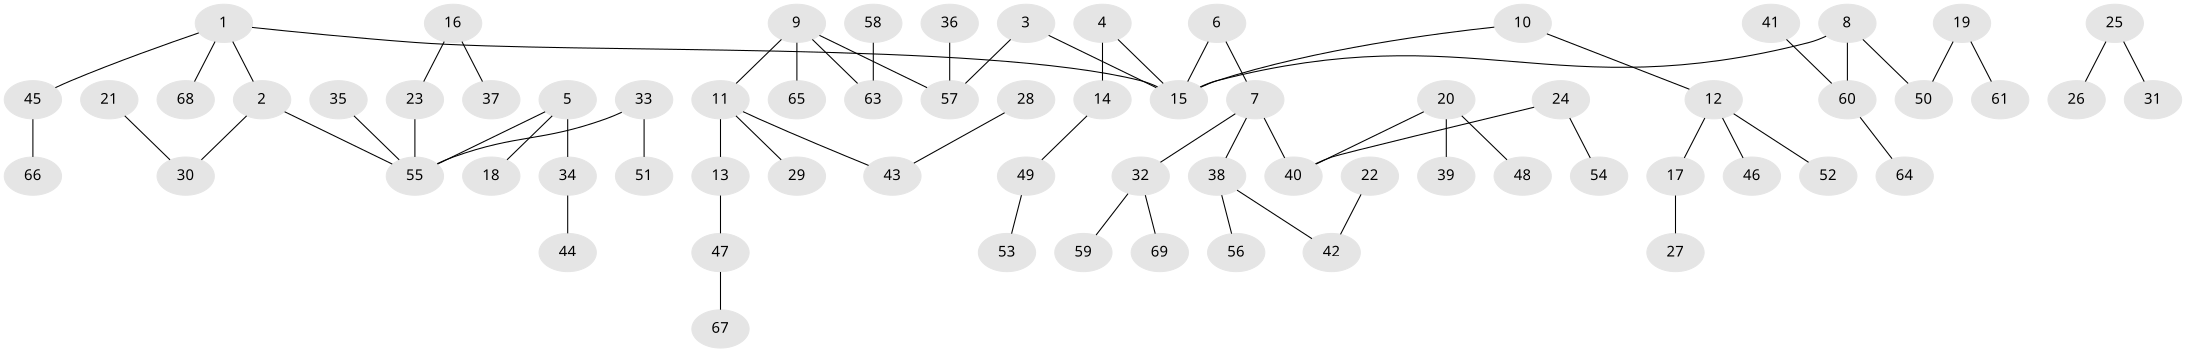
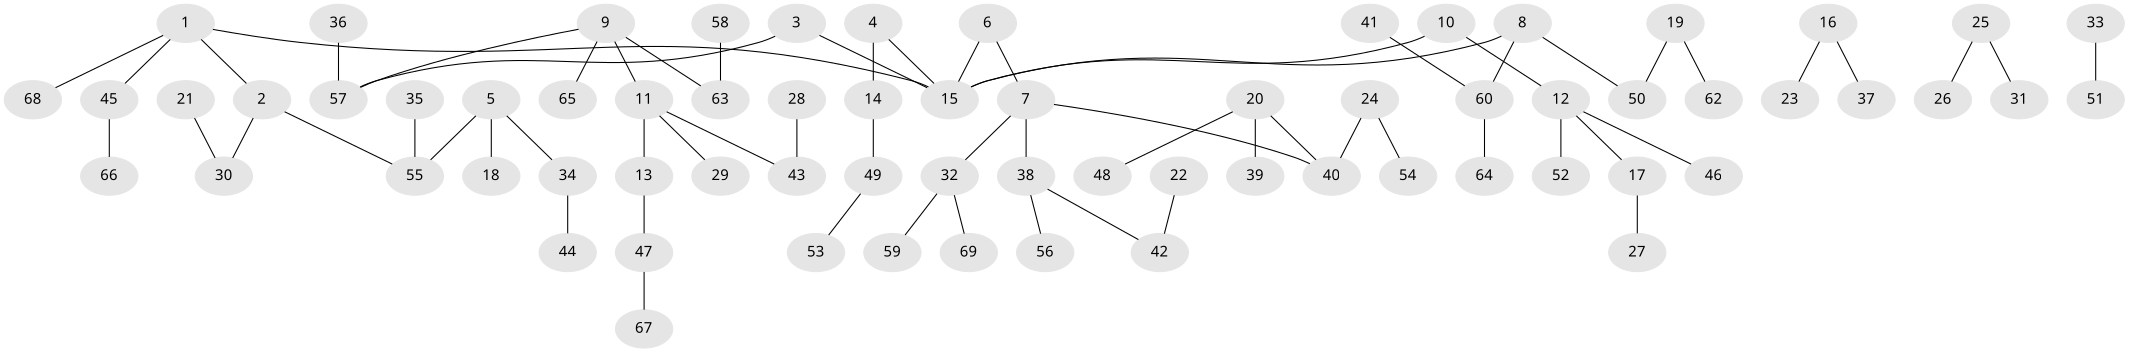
node "61": label "61" -> "62"
edge "33" -- "55": removed
edge "23" -- "55": removed
